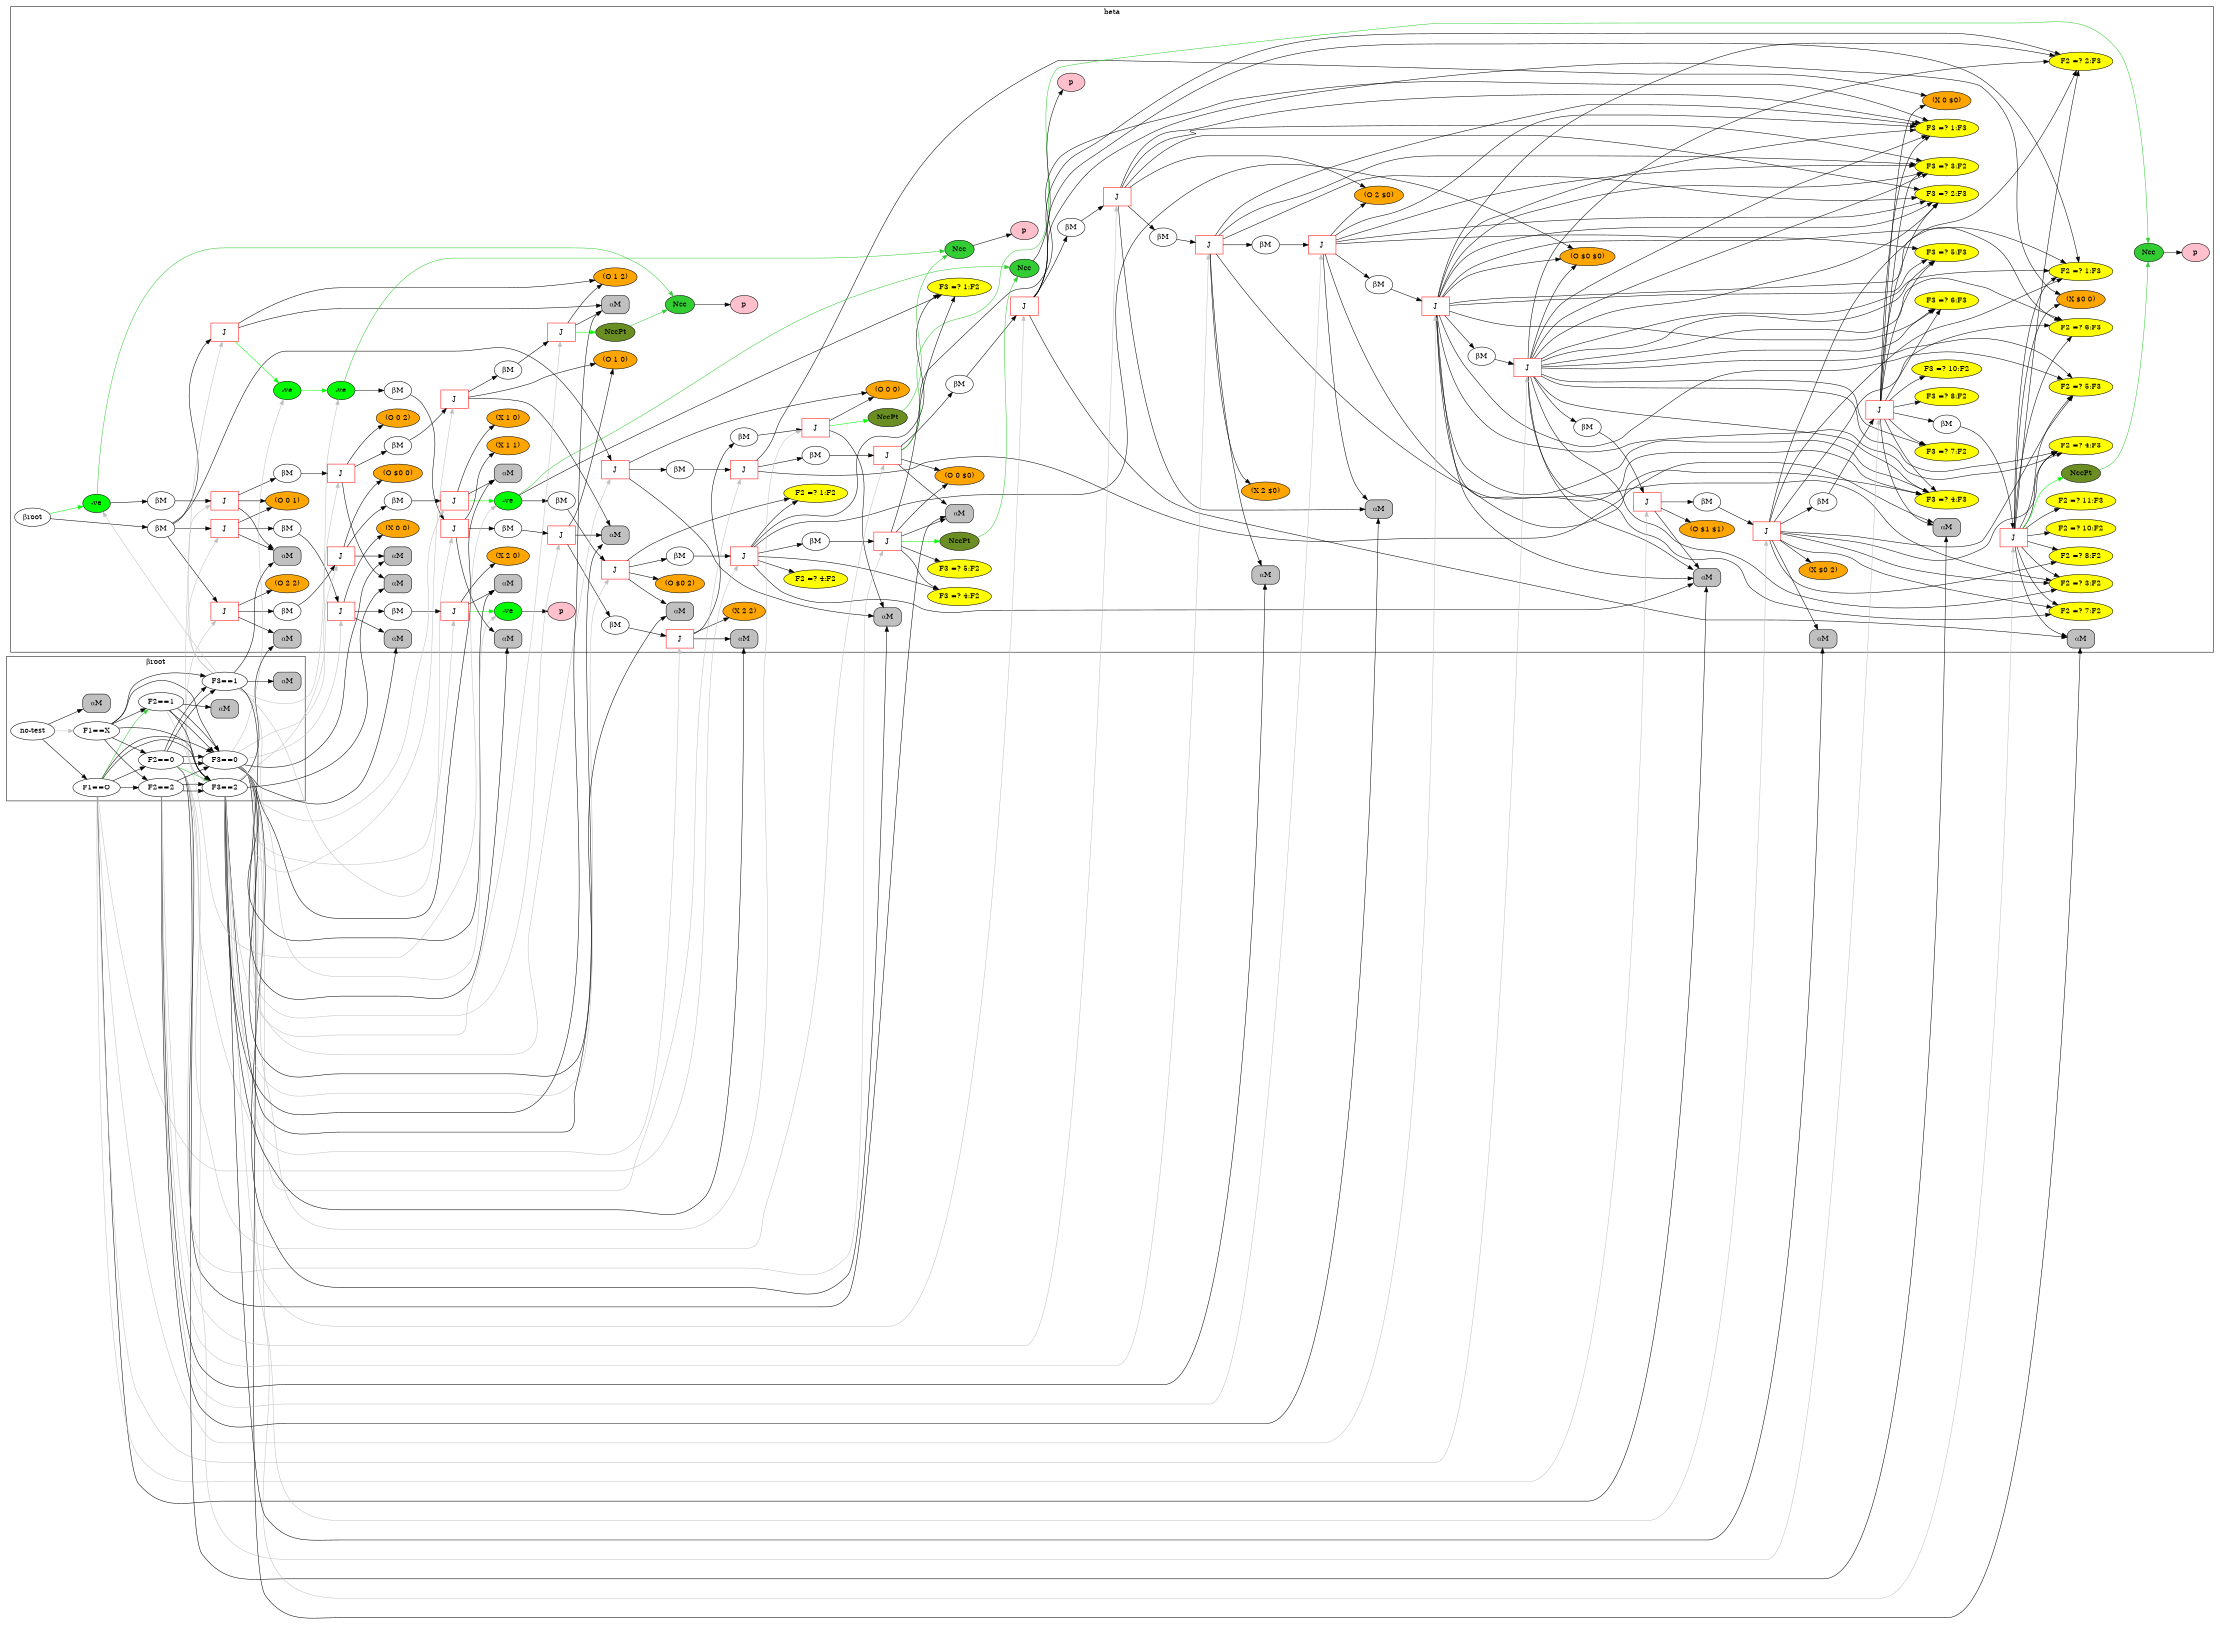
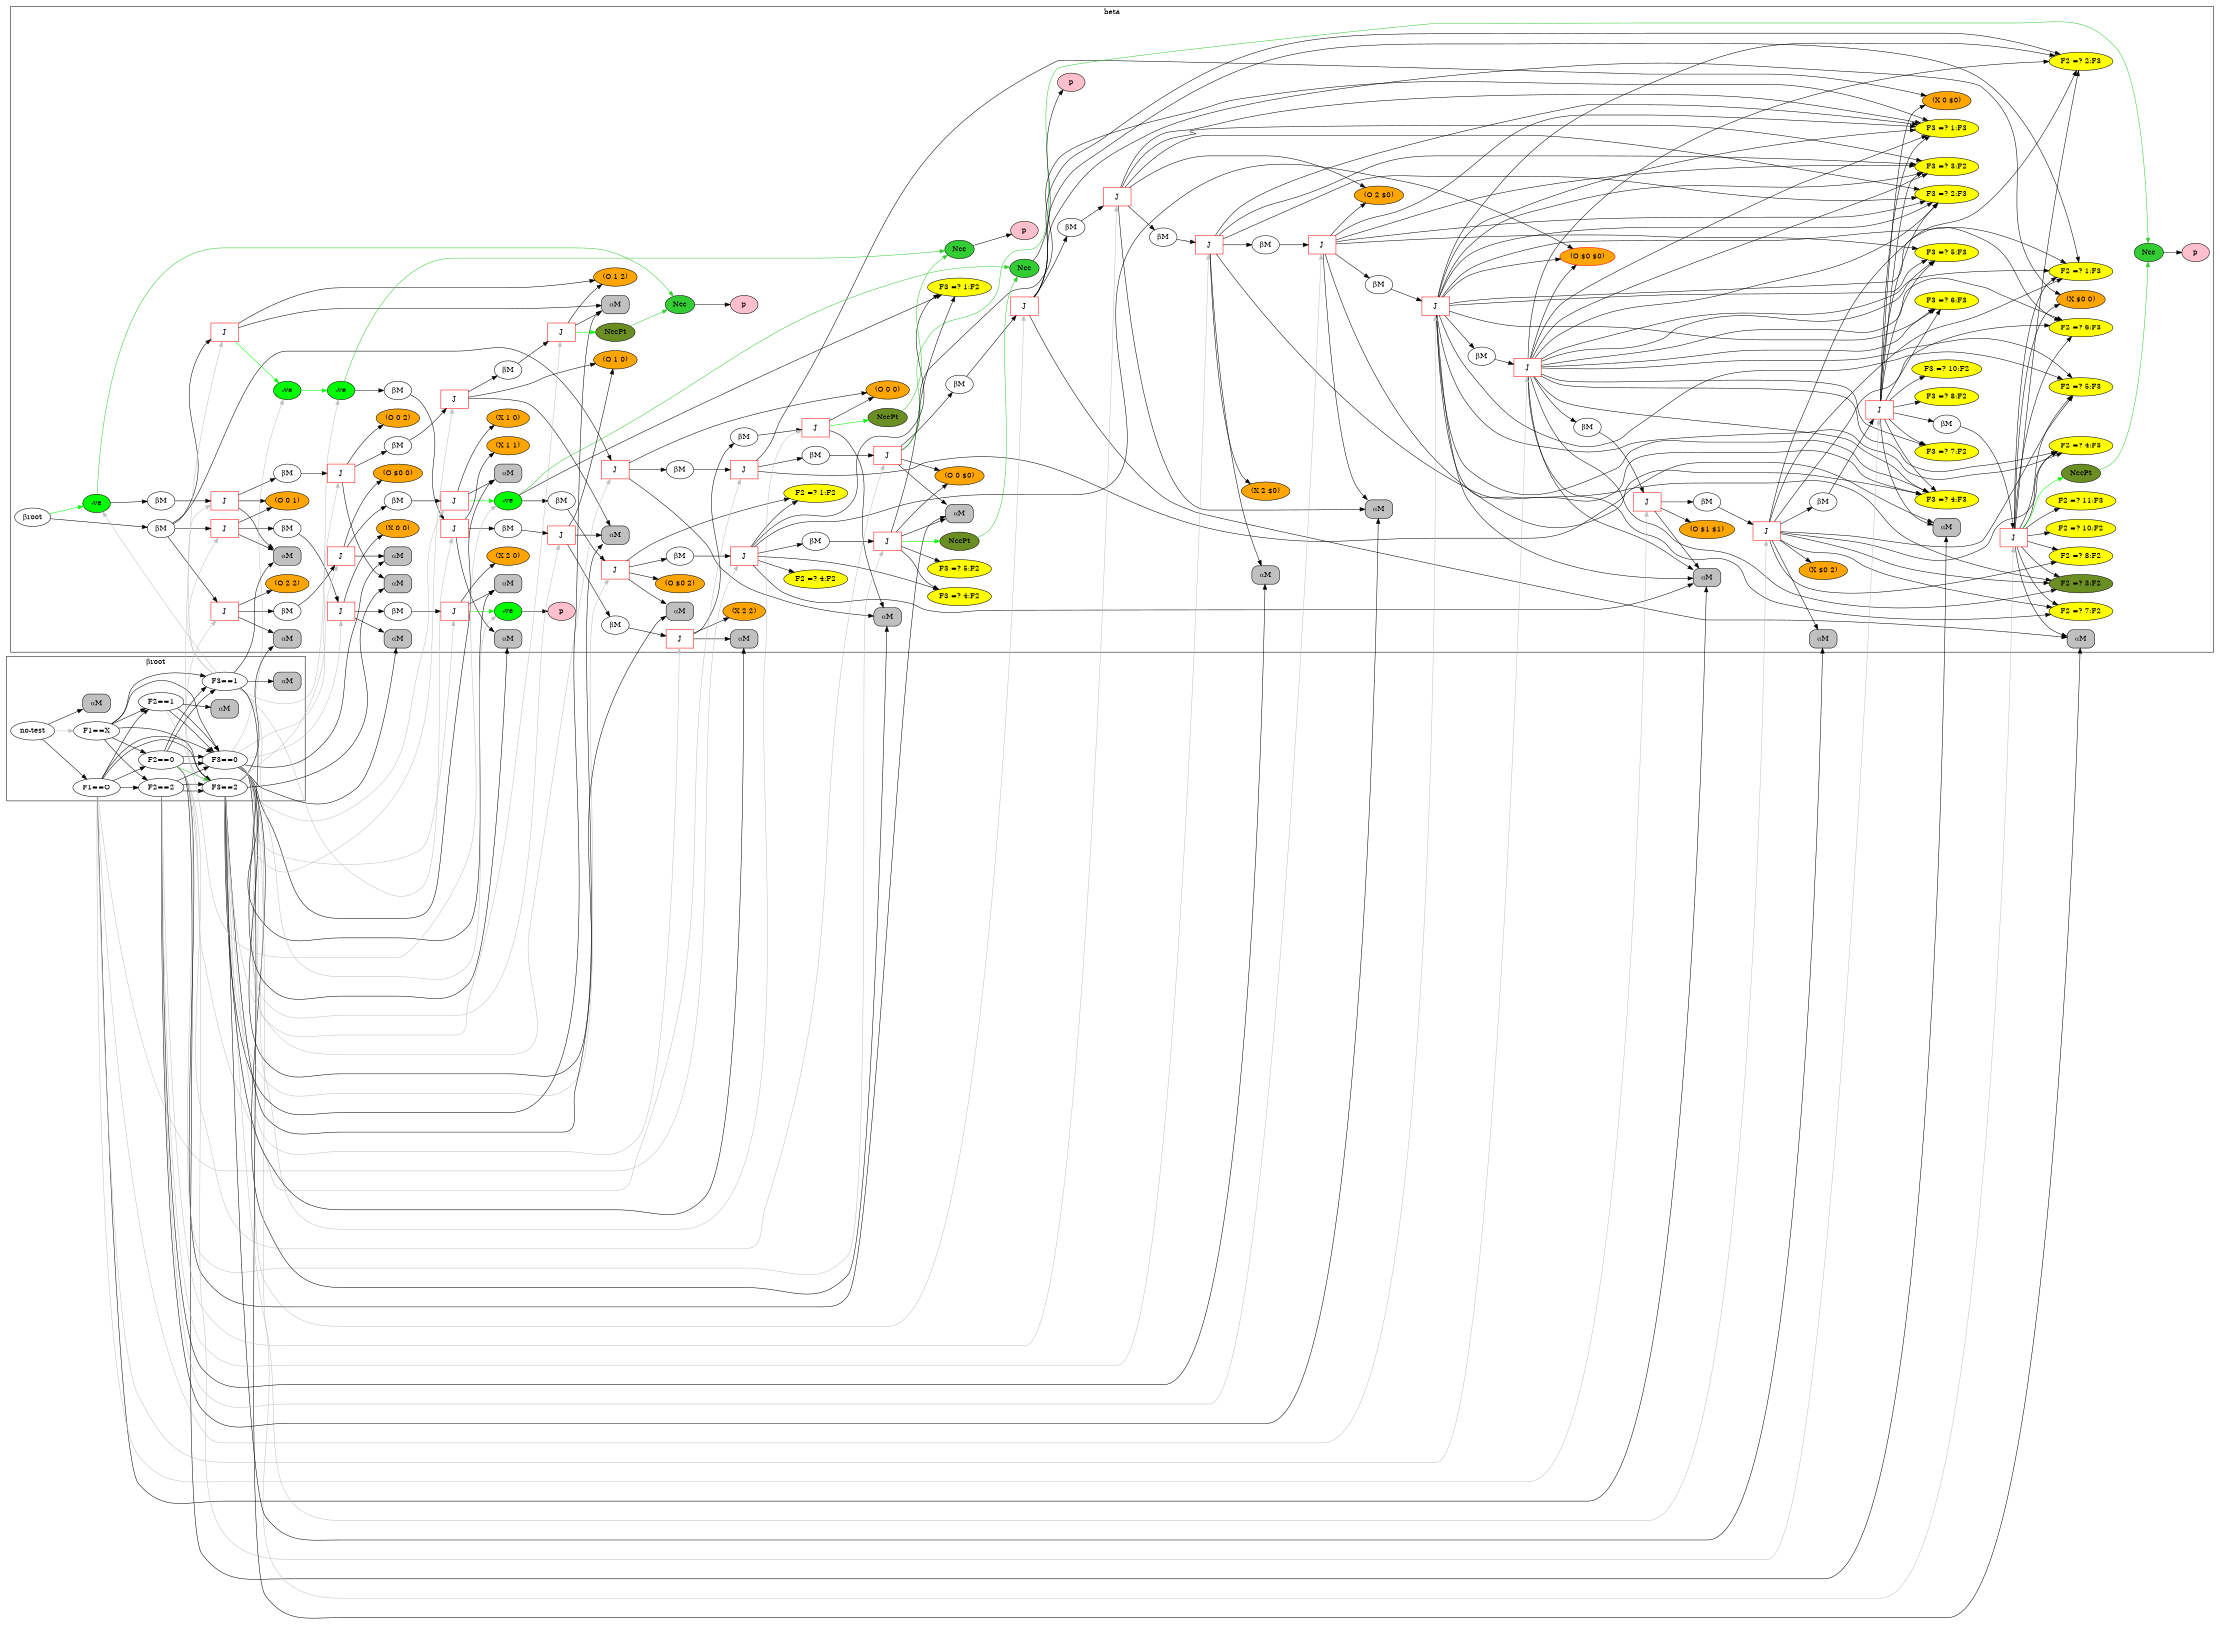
node "(O $0 $0)": color black -> red
node "F2 =? 3:F2": fillcolor yellow -> olivedrab
edge "F2==1" -> "F3==2": removed
edge "F1==O" -> "F2==1": color limegreen -> black
